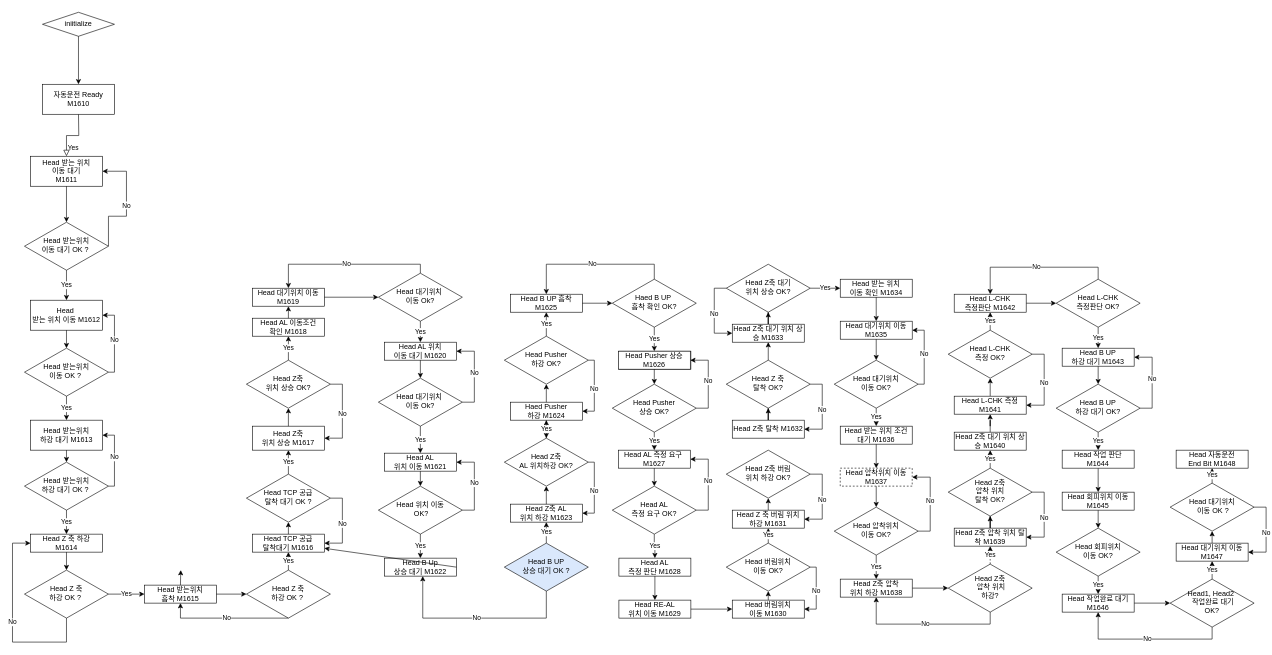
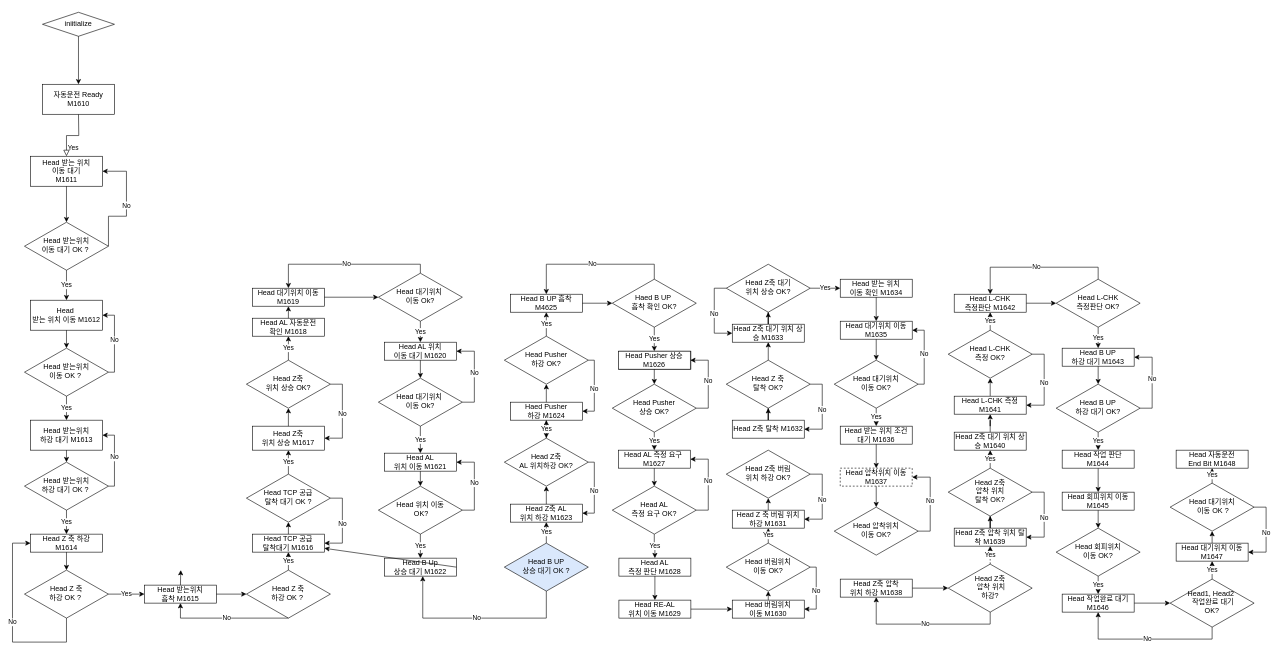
node "Head B UP 흡착M1625": label "Head B UP 흡착M1625" -> "Head B UP 흡착M4625"
node "Head AL 이동조건 확인 M1618": label "Head AL 이동조건 확인 M1618" -> "Head AL 자동운전 확인 M1618"
edge "Head 압착위치 이동 OK?" -> "Head Z축 압착 위치 하강 M1638": removed, label "Yes"
